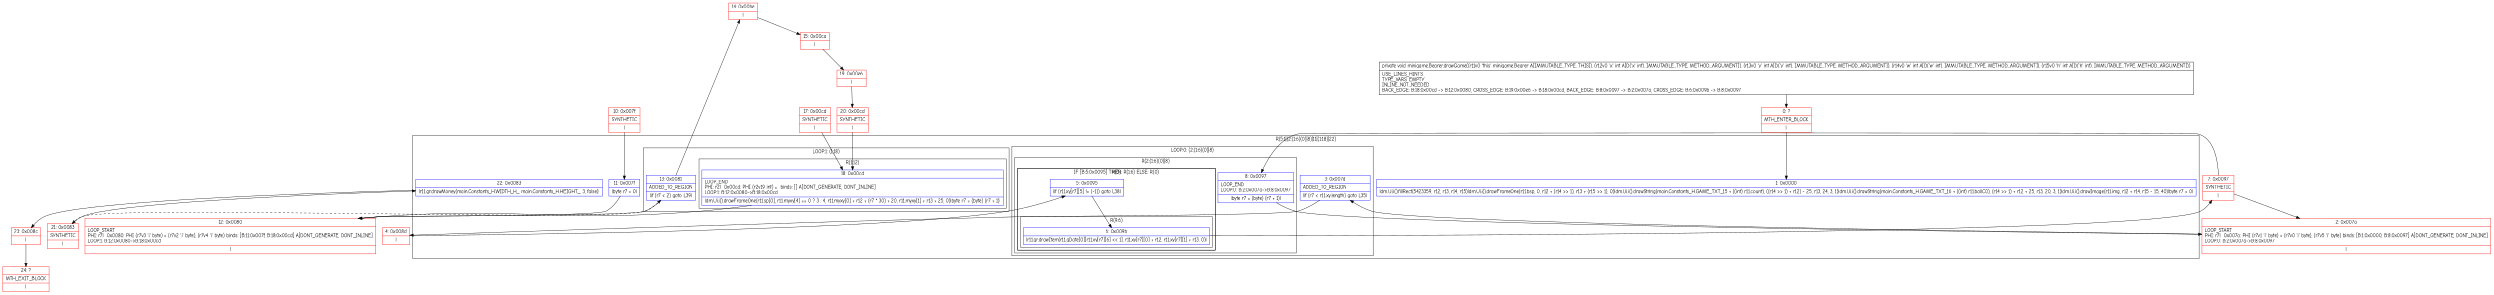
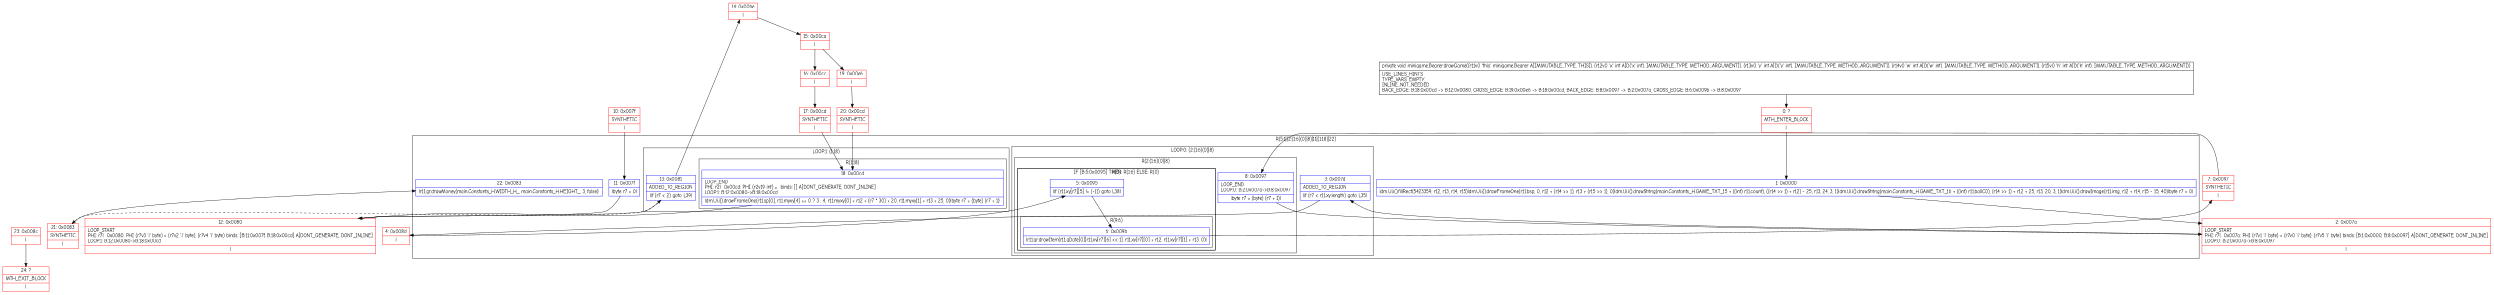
node "16: 0x00cc": added
cluster "R(1:12)": label "R(1:12)" -> "R(1:18)"
edge "22: 0x0083" -> "23: 0x008c": removed
edge "7: 0x0097" -> "2: 0x007a": now "1: 0x0000" -> "2: 0x007a"
